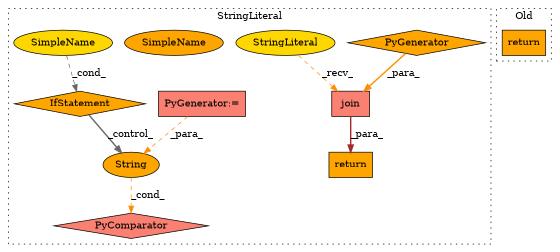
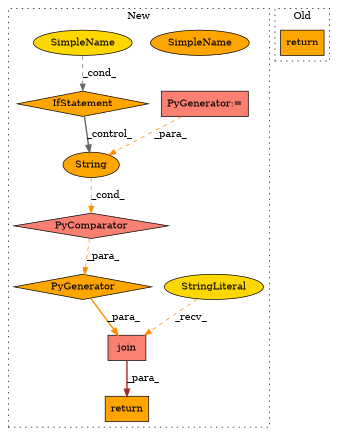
cluster "StringLiteral": label "StringLiteral" -> "New"
edge "PyComparator" -> "PyGenerator": added, label "_para_"
